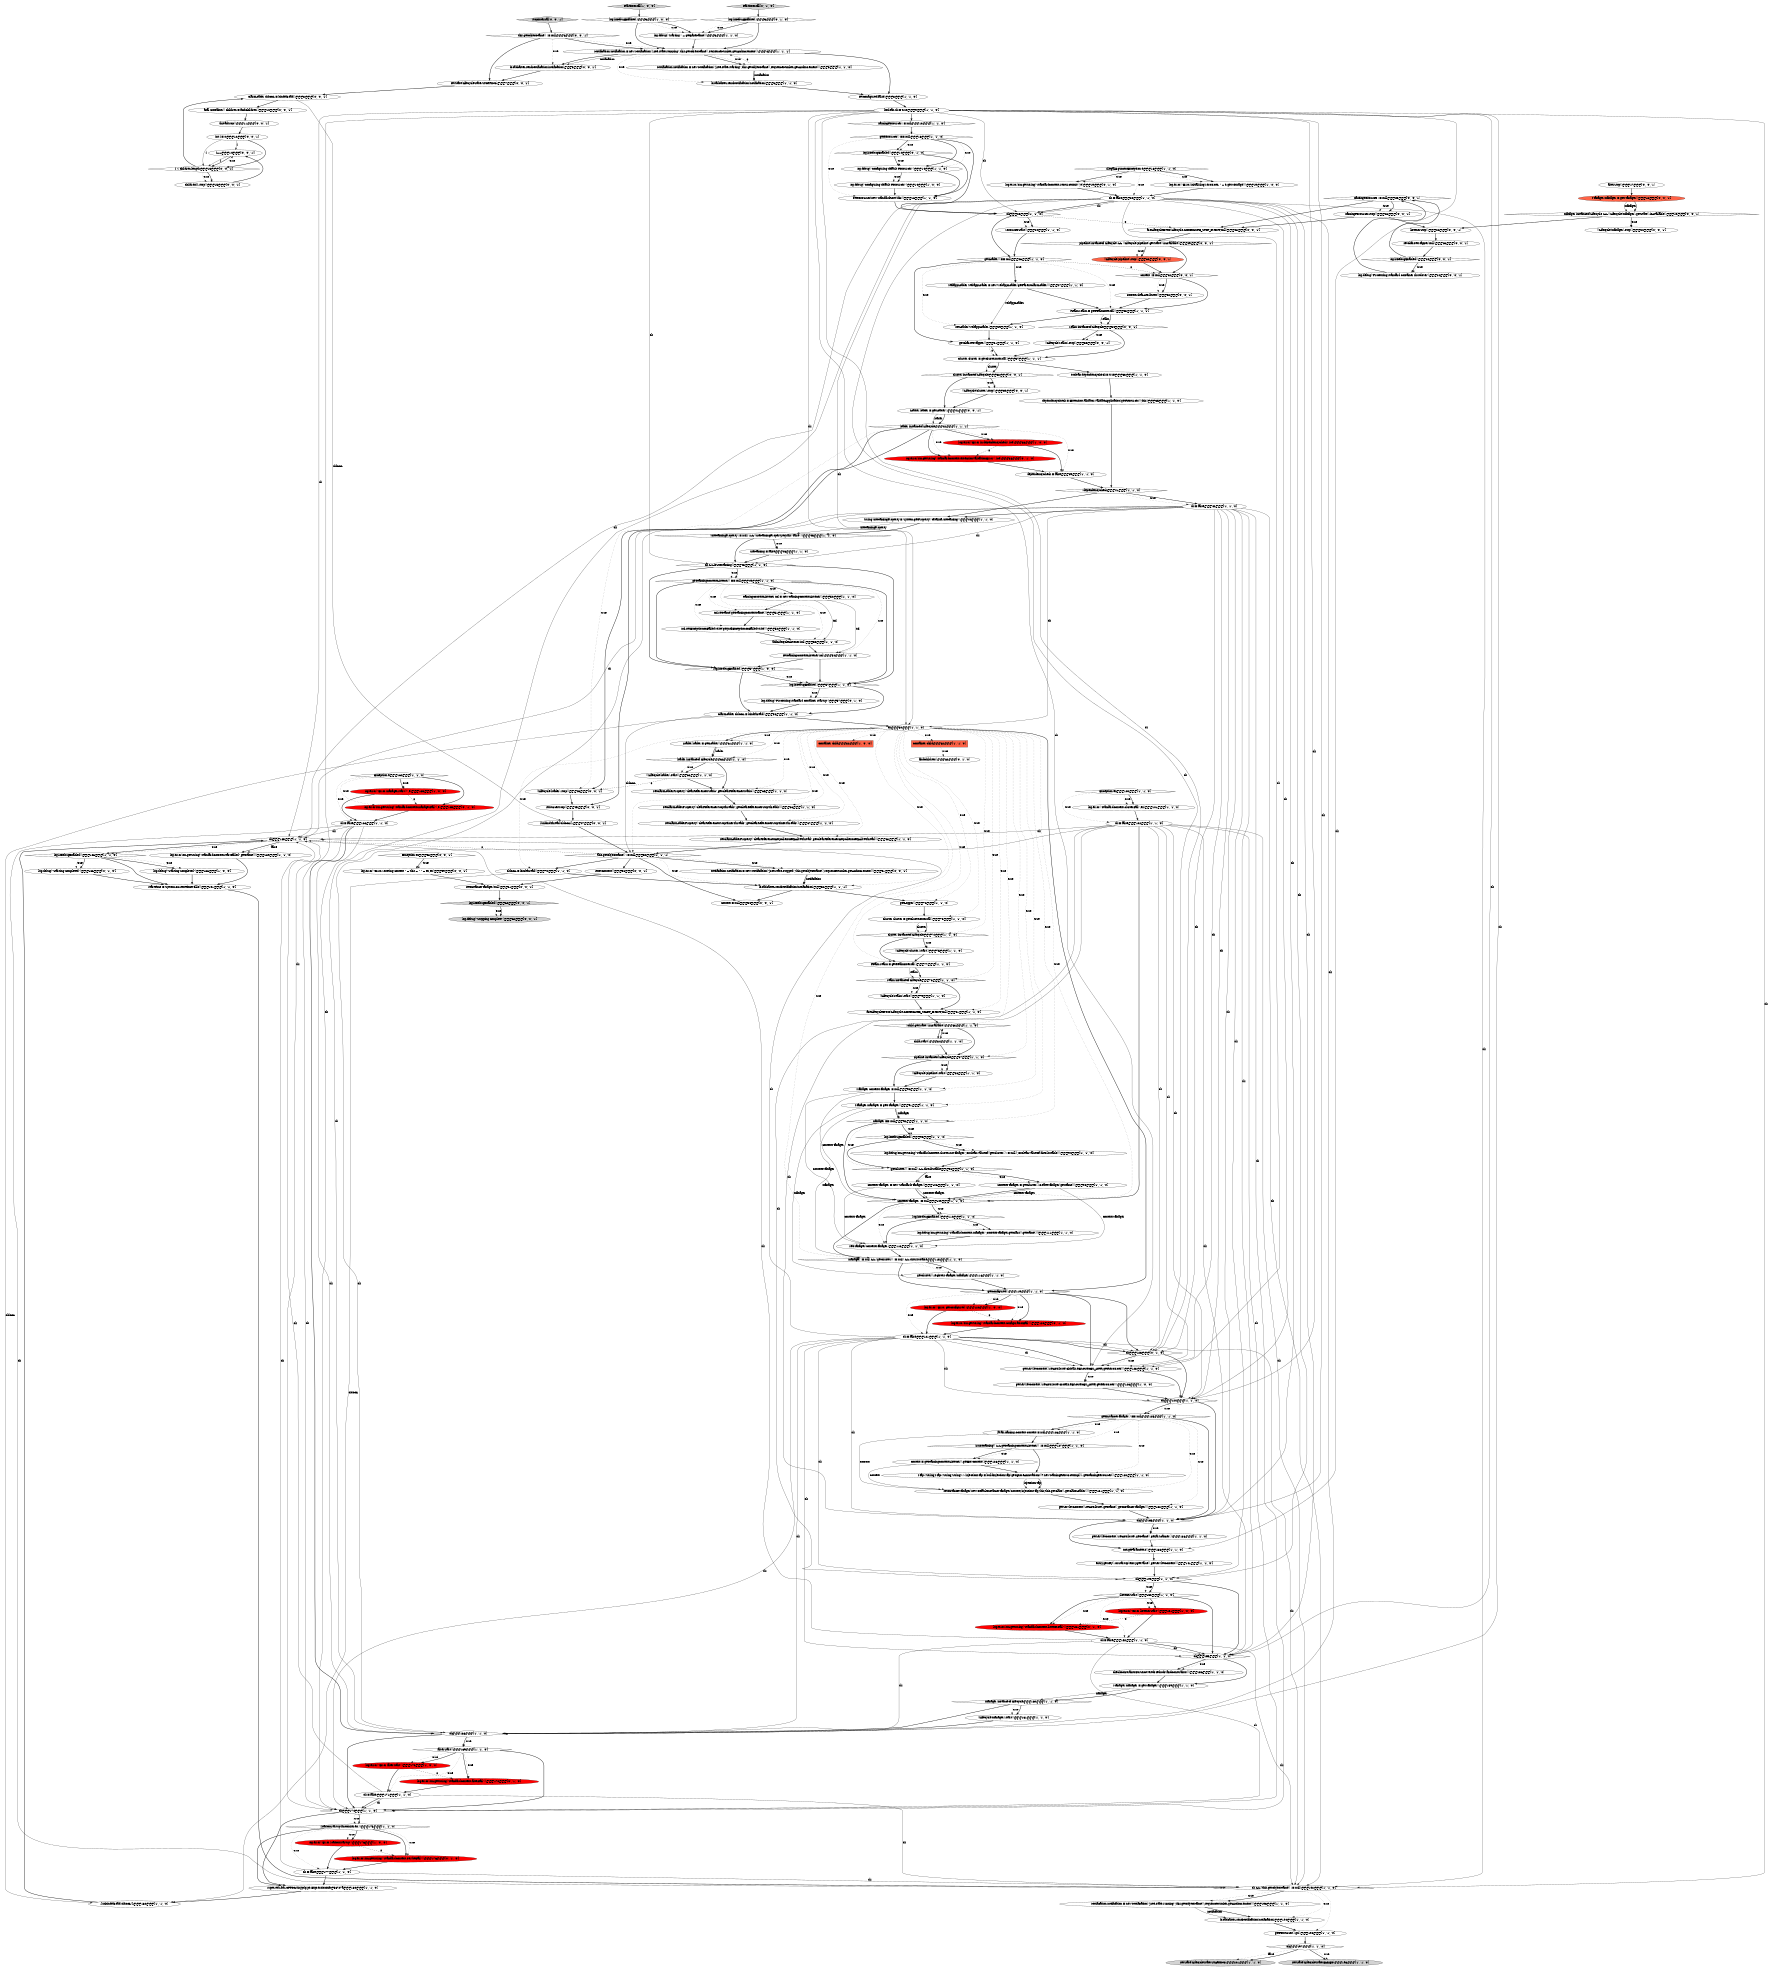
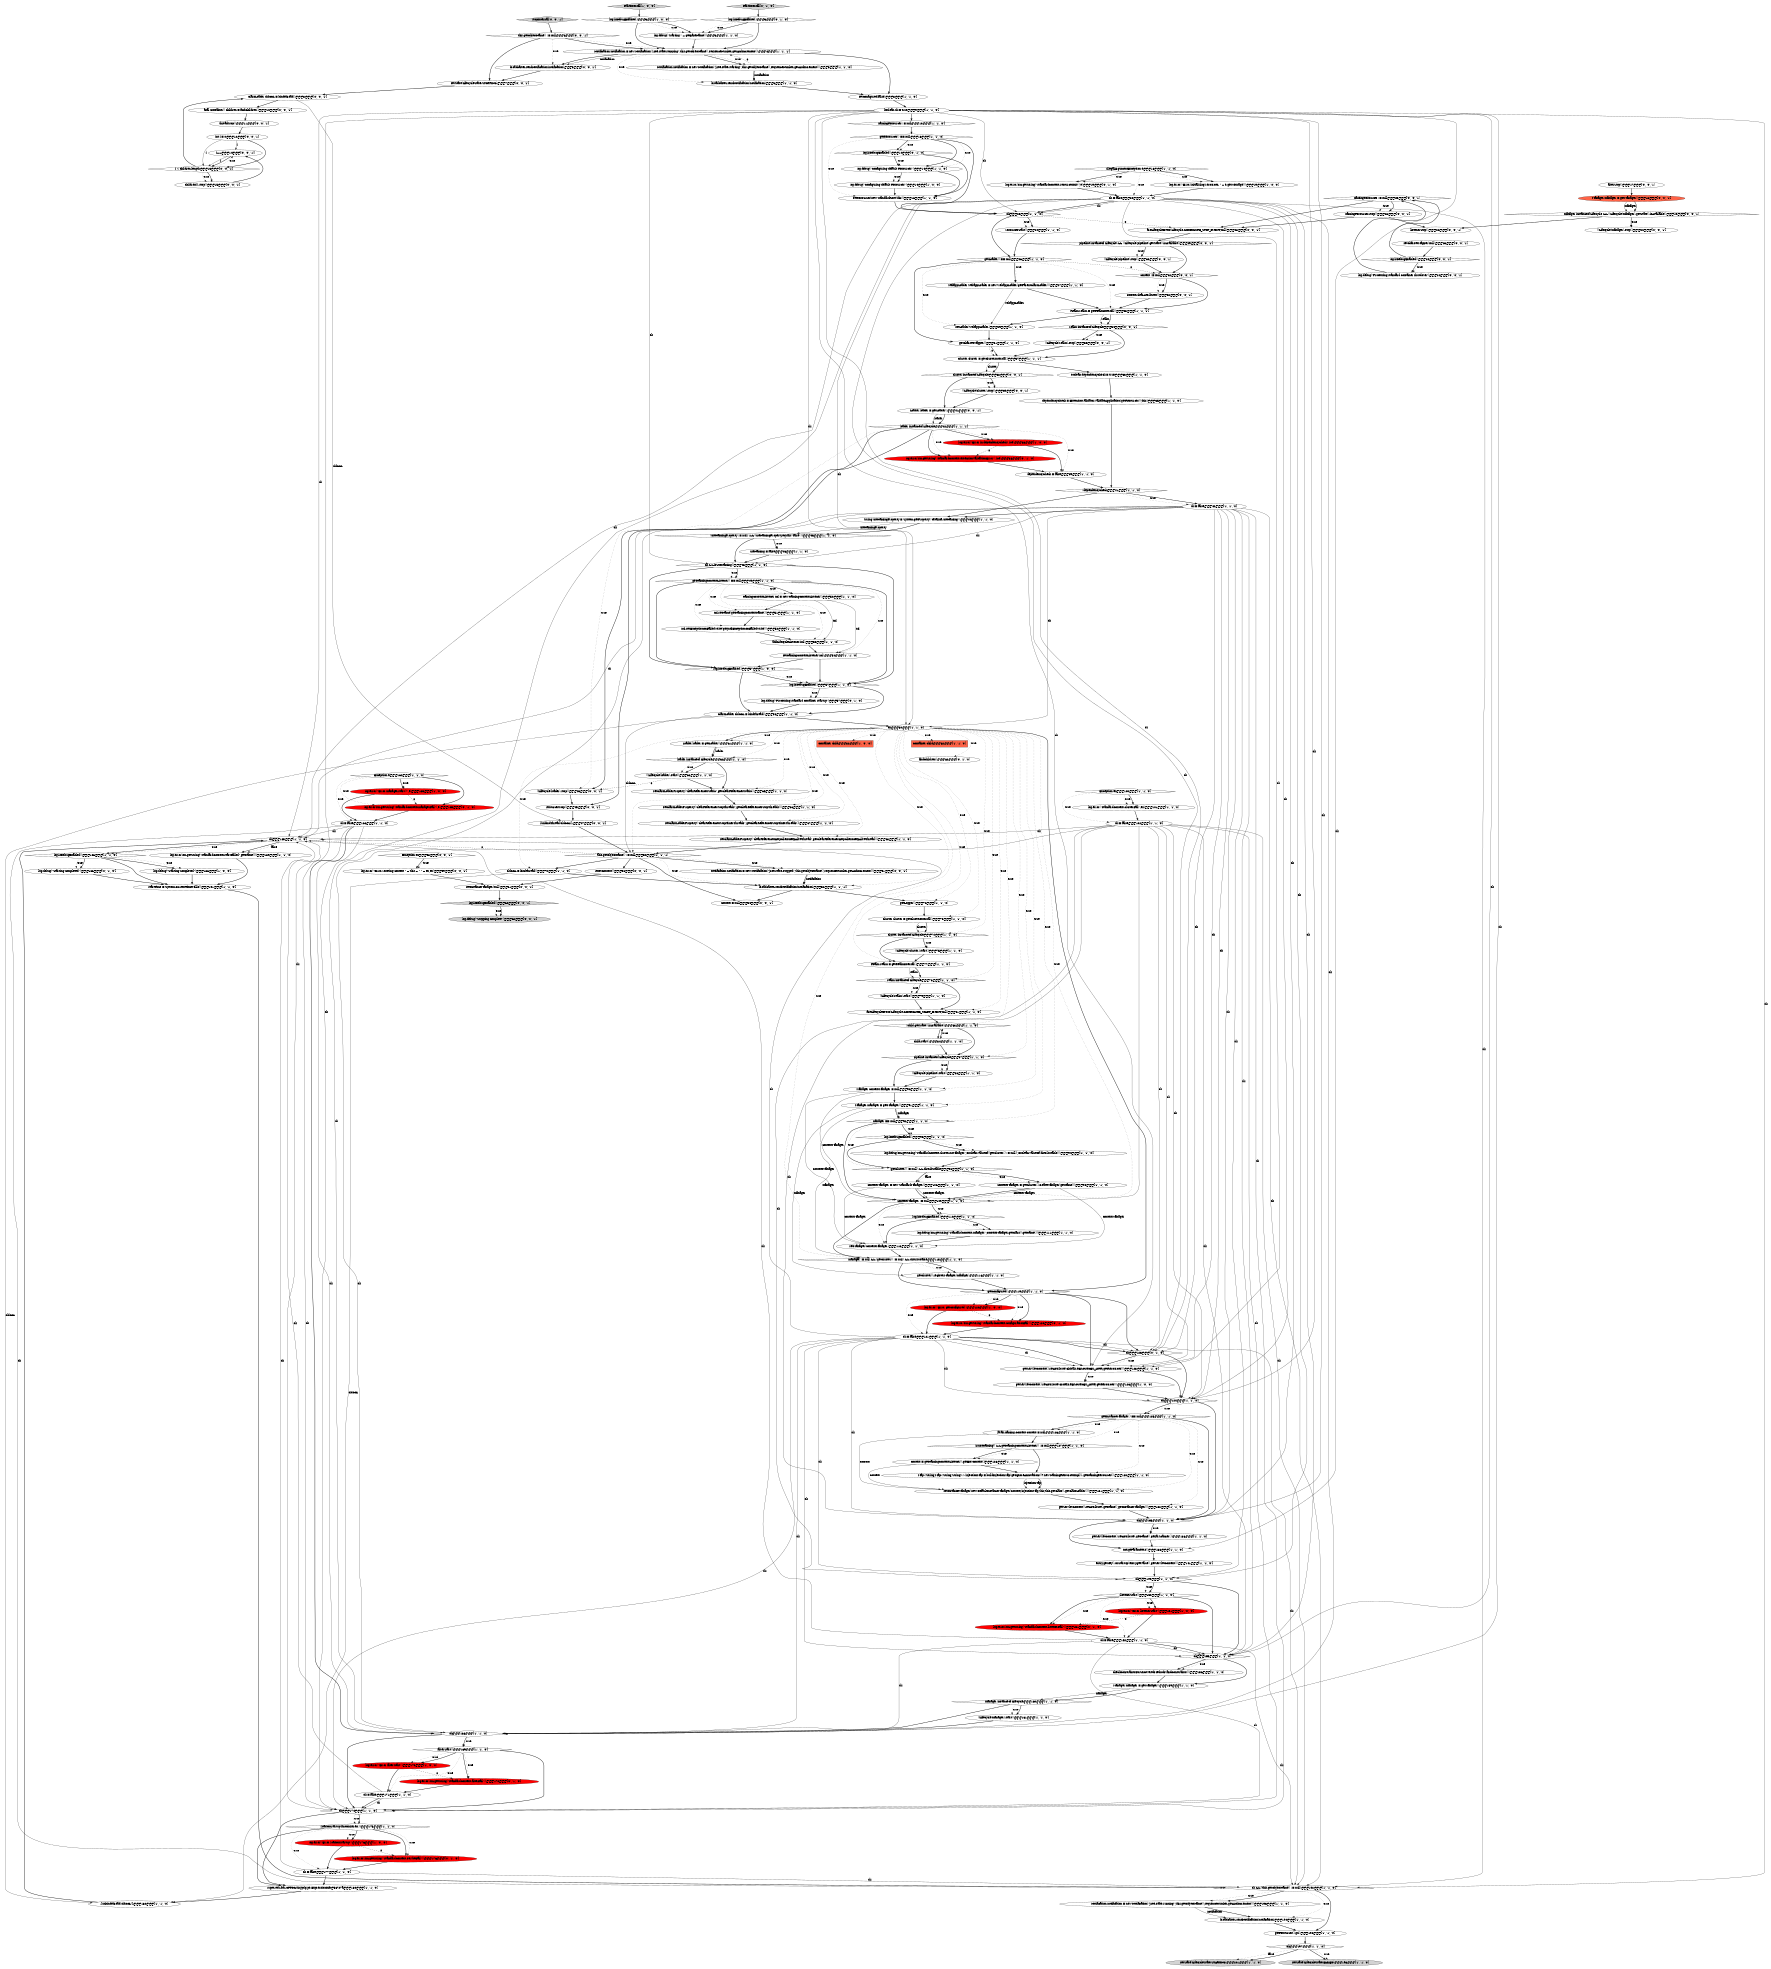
edge "listenerStop()@@@22@@@['0', '0', '1']" -> "setCharsetMapper(null)@@@23@@@['0', '0', '1']": removed
node "((Lifecycle)pipeline).stop()@@@30@@@['0', '0', '1']": fillcolor tomato -> white
edge "Container child@@@82@@@['1', '1', '0']" -> "findChildren()@@@82@@@['0', '1', '0']": now "ok@@@60@@@['1', '1', '0']" -> "findChildren()@@@82@@@['0', '1', '0']"
edge "ok = false@@@102@@@['1', '1', '0']" -> "contextManager != null@@@109@@@['1', '1', '0']": style bold -> solid
edge "ok = false@@@171@@@['1', '1', '0']" -> "ok && (this.getObjectName() != null)@@@192@@@['1', '1', '0']": removed, label "ok"
edge "ok && (this.getObjectName() != null)@@@192@@@['1', '1', '0']" -> "getResources().gc()@@@196@@@['1', '1', '0']": style dotted -> bold
